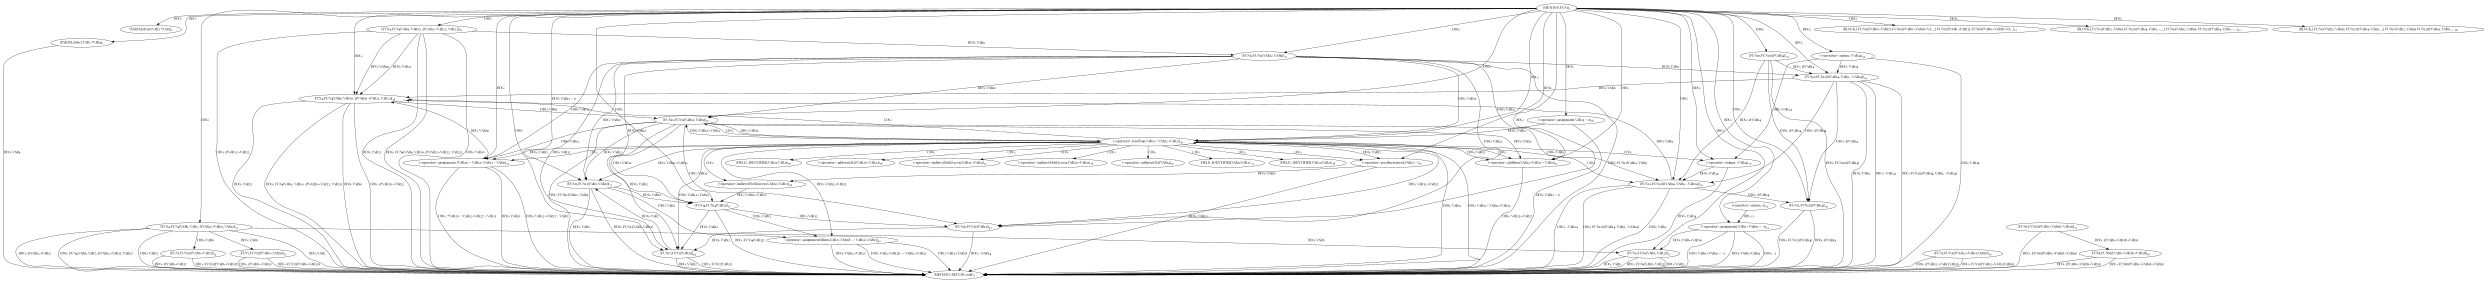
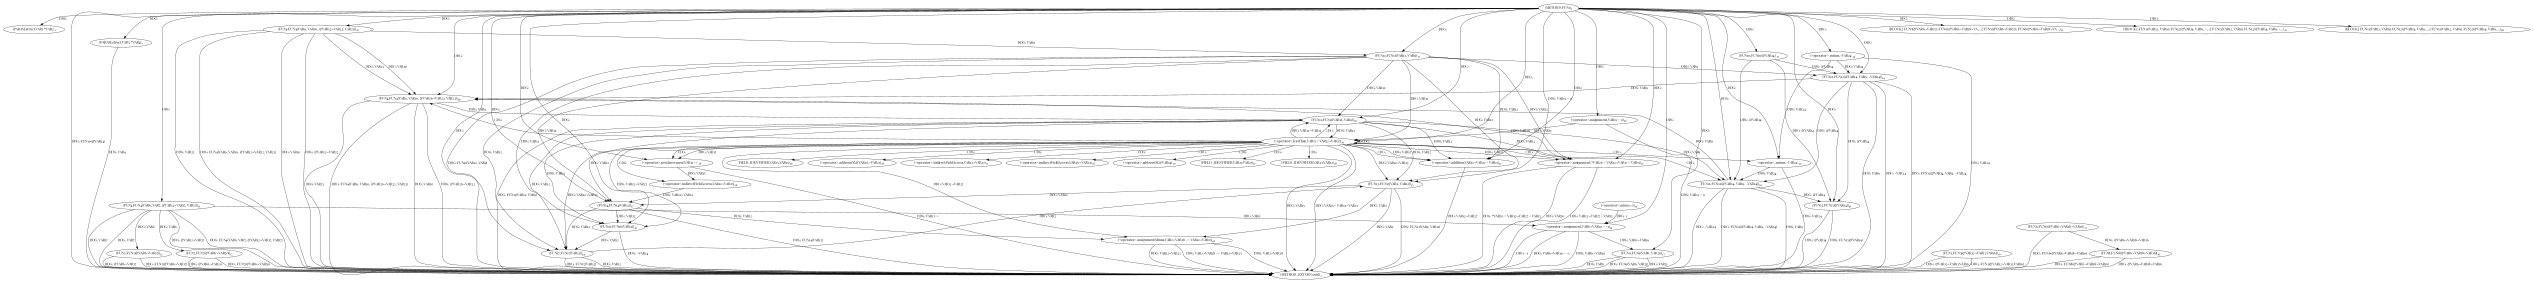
node "(<operator>.indirectFieldAccess,VAR12->VAR25)": text "96" -> "26"
edge "(FUN4,FUN4(VAR6, VAR7, &VAR12->VAR17, VAR17))" -> "(FUN9,FUN9(VAR6, VAR21))": now "(FUN4,FUN4(VAR6, VAR7, &VAR12->VAR17, VAR17))" -> "(<operator>.assignment,VAR6->VAR19 = -1)"
edge "(FUN10,FUN10(&VAR14))" -> "(METHOD_RETURN,void)": now "(METHOD,FUN1)" -> "(METHOD_RETURN,void)"
